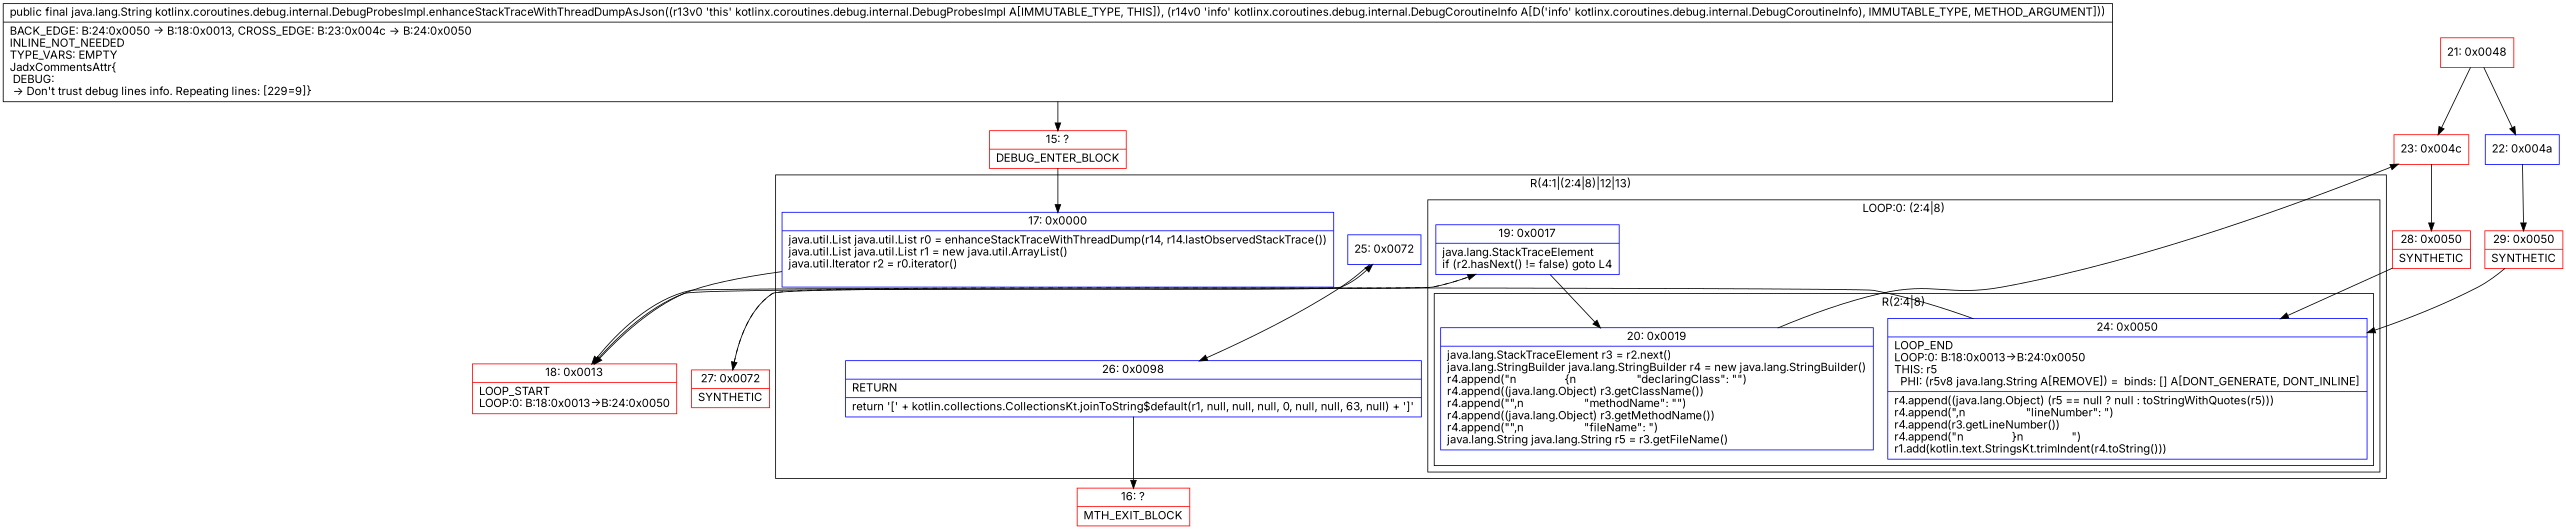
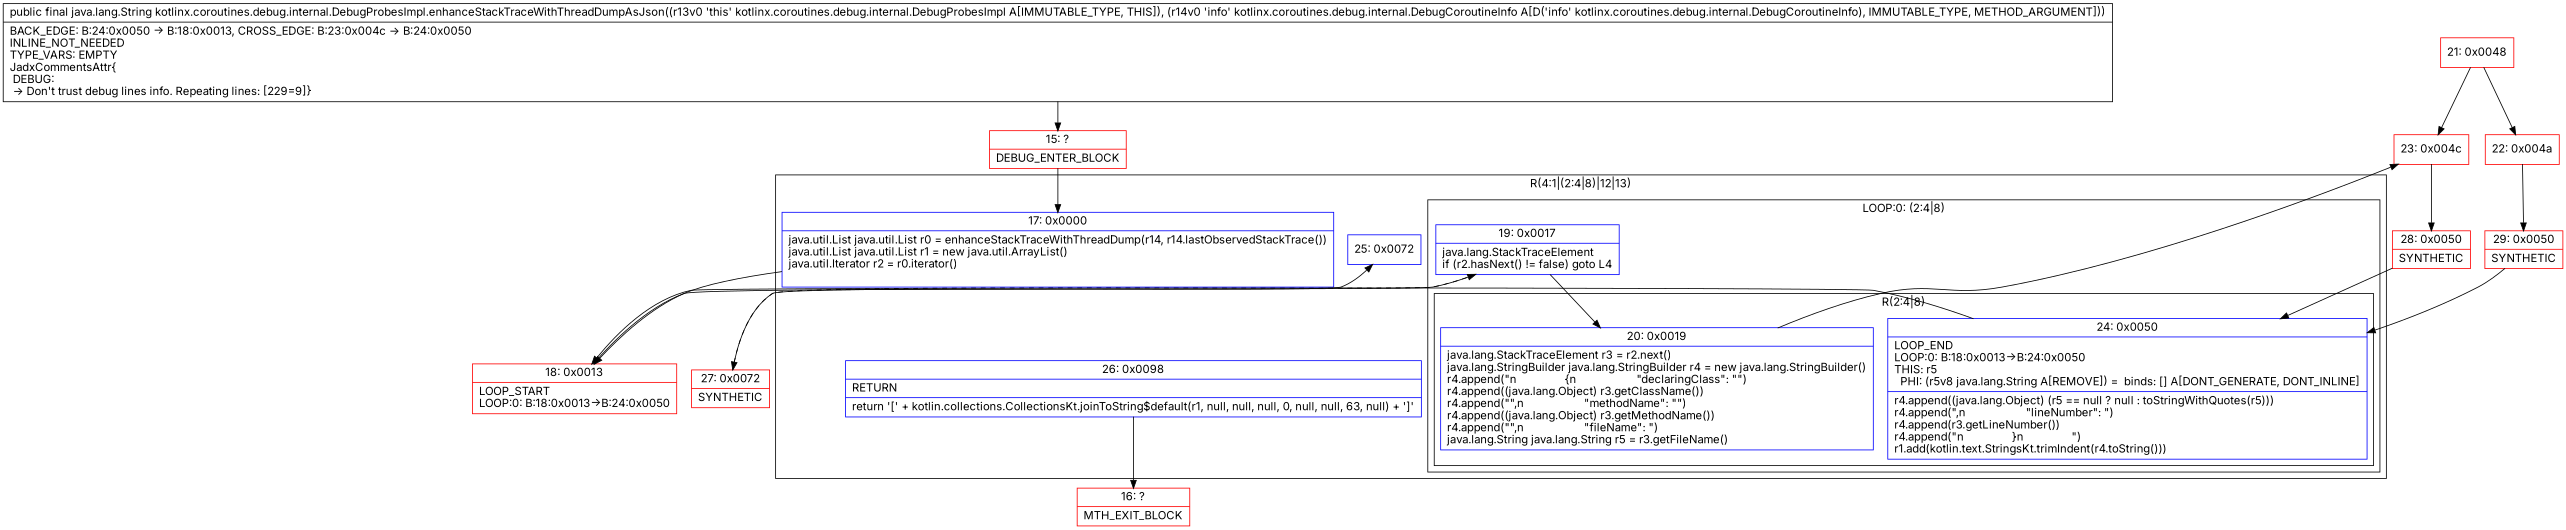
node "22: 0x004a": color blue -> red
edge "25: 0x0072" -> "26: 0x0098": removed
